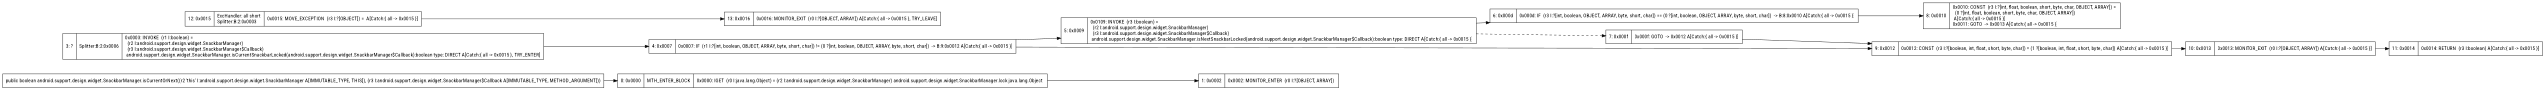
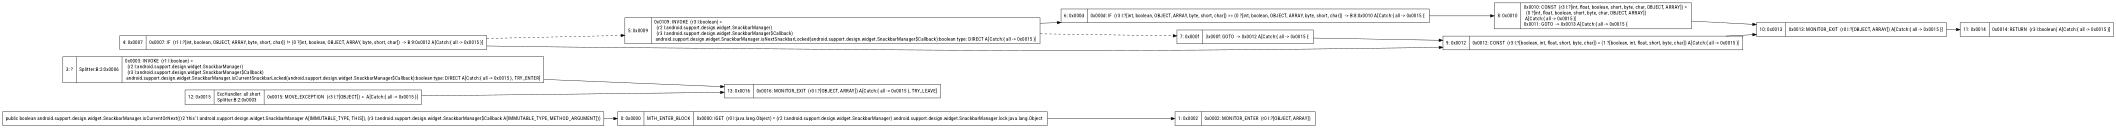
edge "8: 0x0010" -> "10: 0x0013": added
edge "4: 0x0007" -> "5: 0x0009": style solid -> dashed
edge "3: ?" -> "4: 0x0007": now "3: ?" -> "13: 0x0016"
